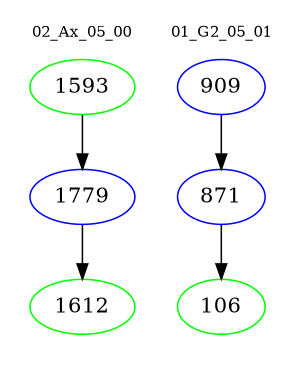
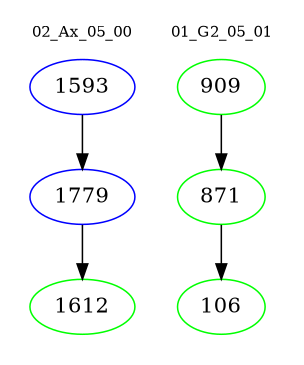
node "1593": color green -> blue
node "909": color blue -> green
node "871": color blue -> green
